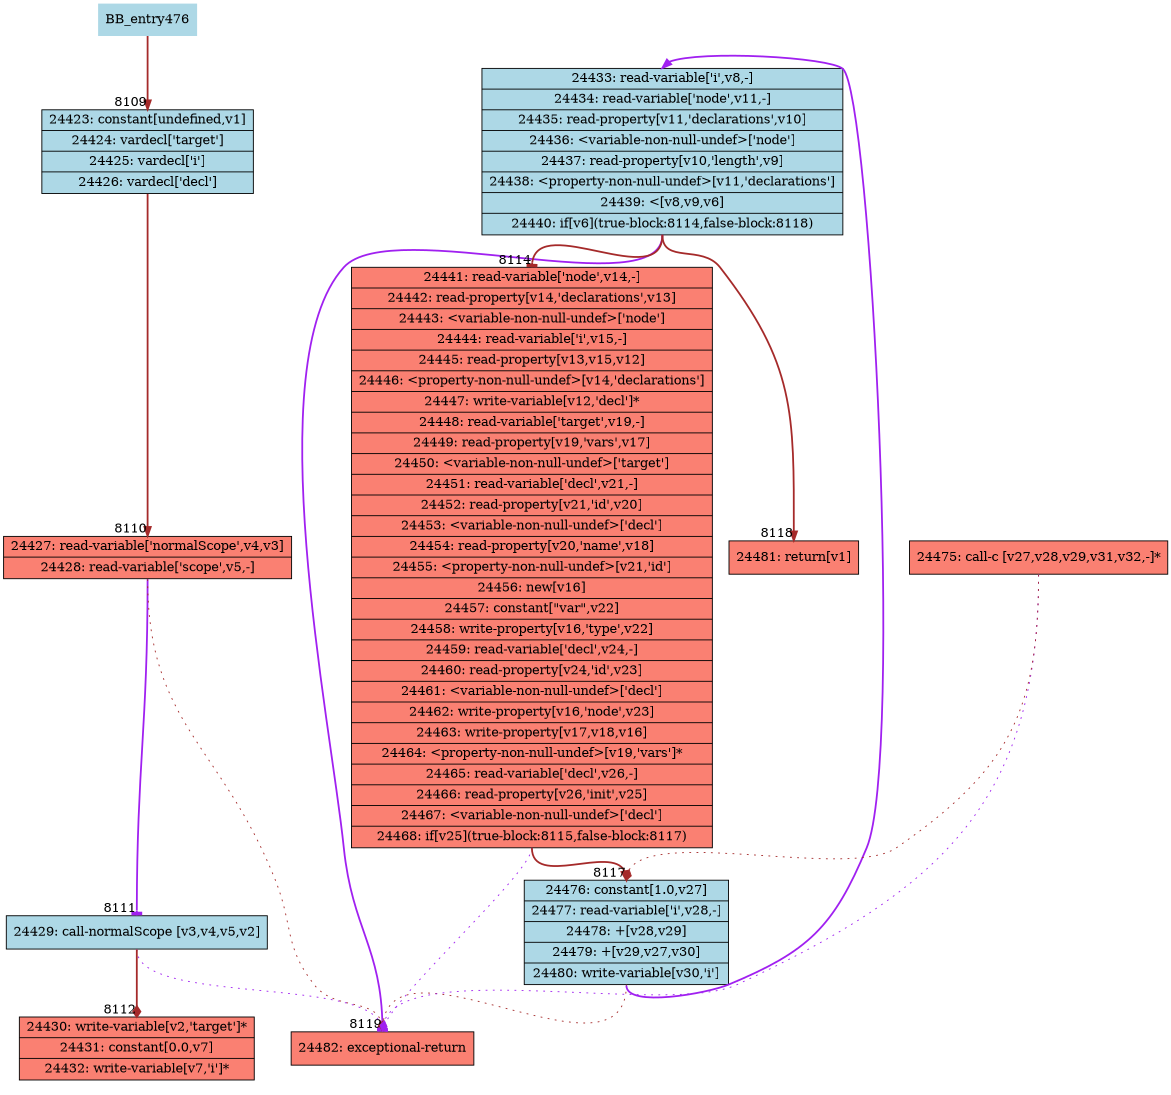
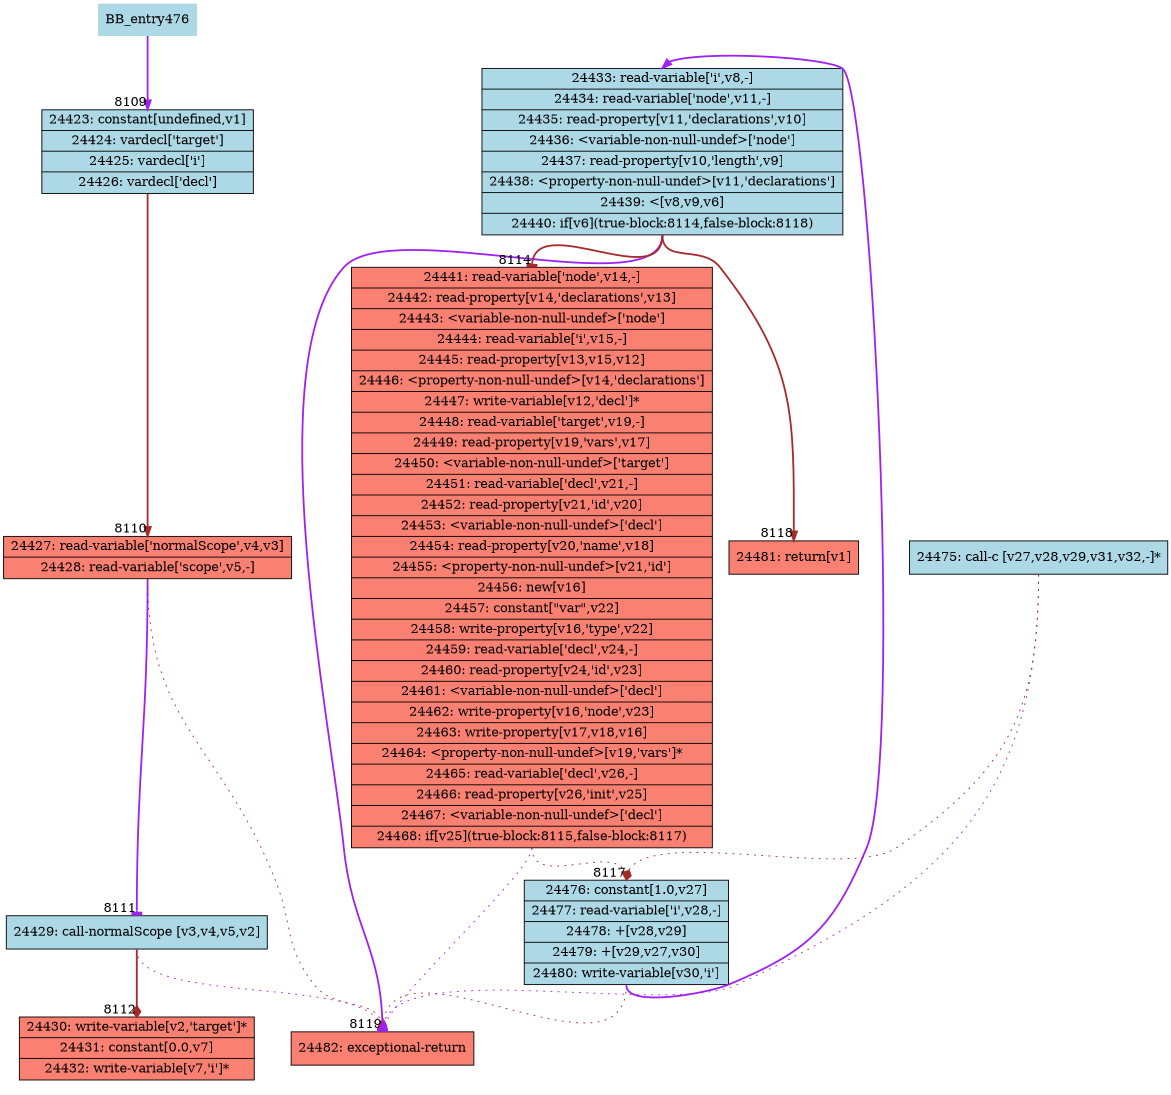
edge "BB_entry476" -> "24423: constant[undefined,v1]": color brown -> purple
node "24475: call-c [v27,v28,v29,v31,v32,-]*": fillcolor salmon -> lightblue
edge "24441: read-variable['node',v14,-]" -> "24476: constant[1.0,v27]": style bold -> dotted
